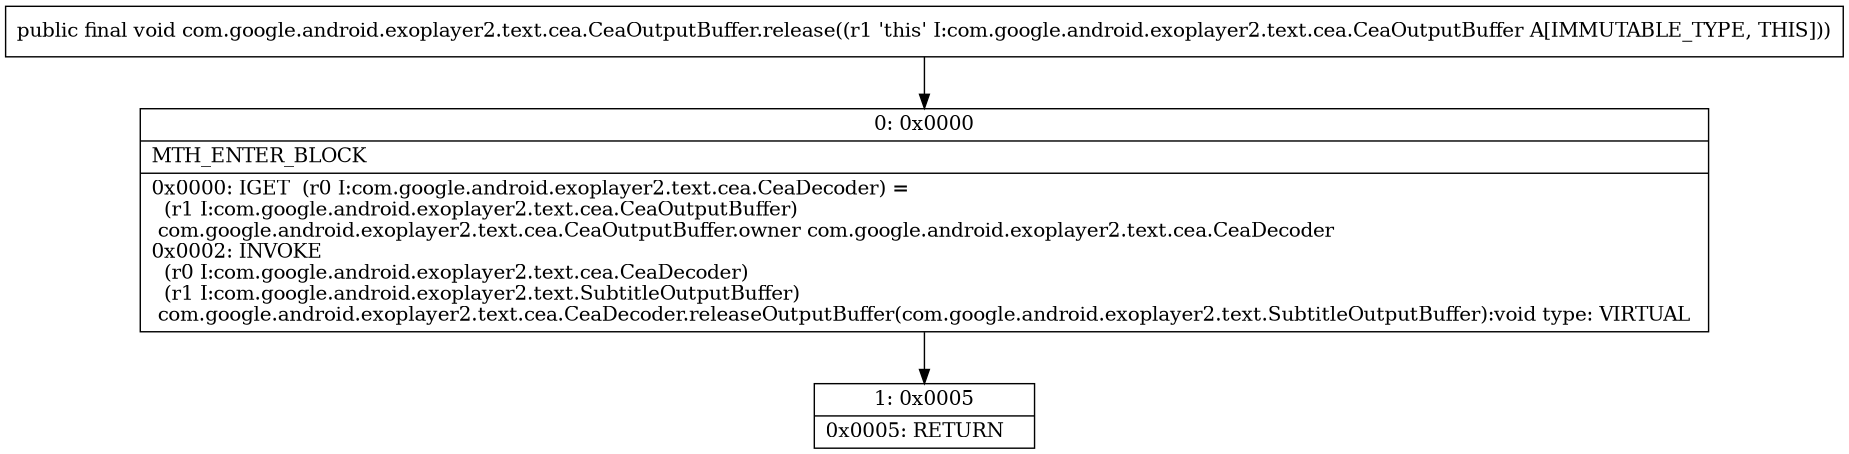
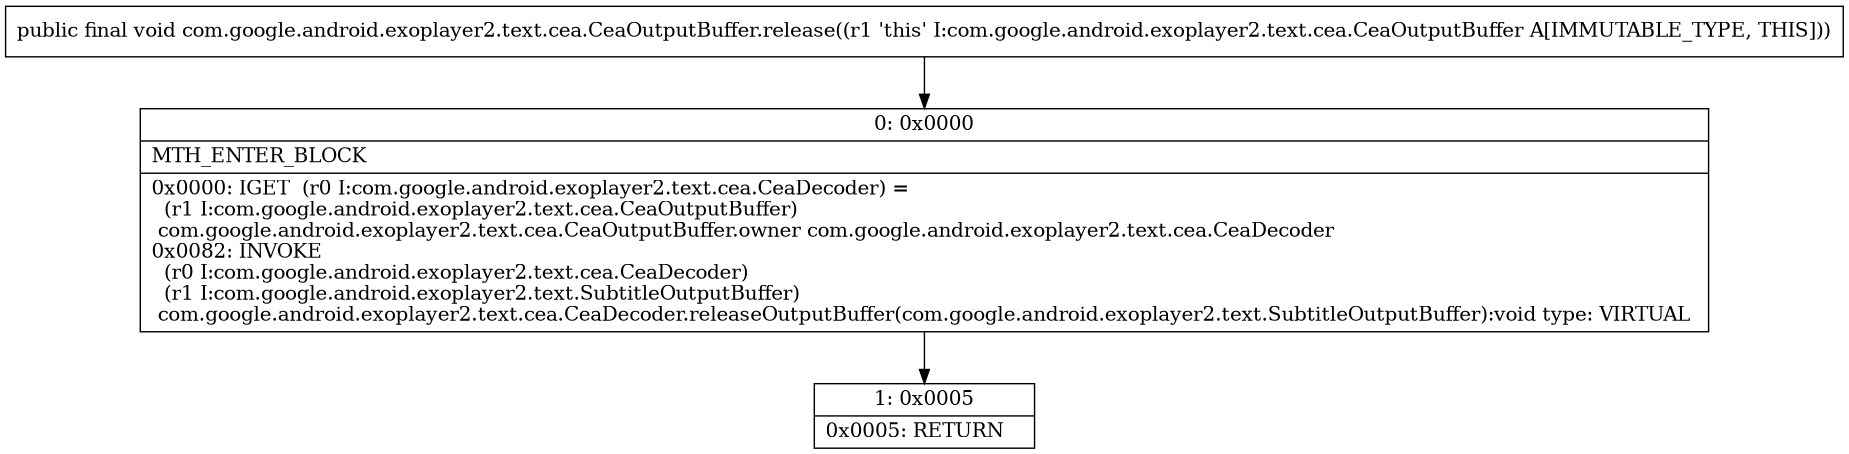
node "0: 0x0000": text "0x0002: INVOKE" -> "0x0082: INVOKE"
